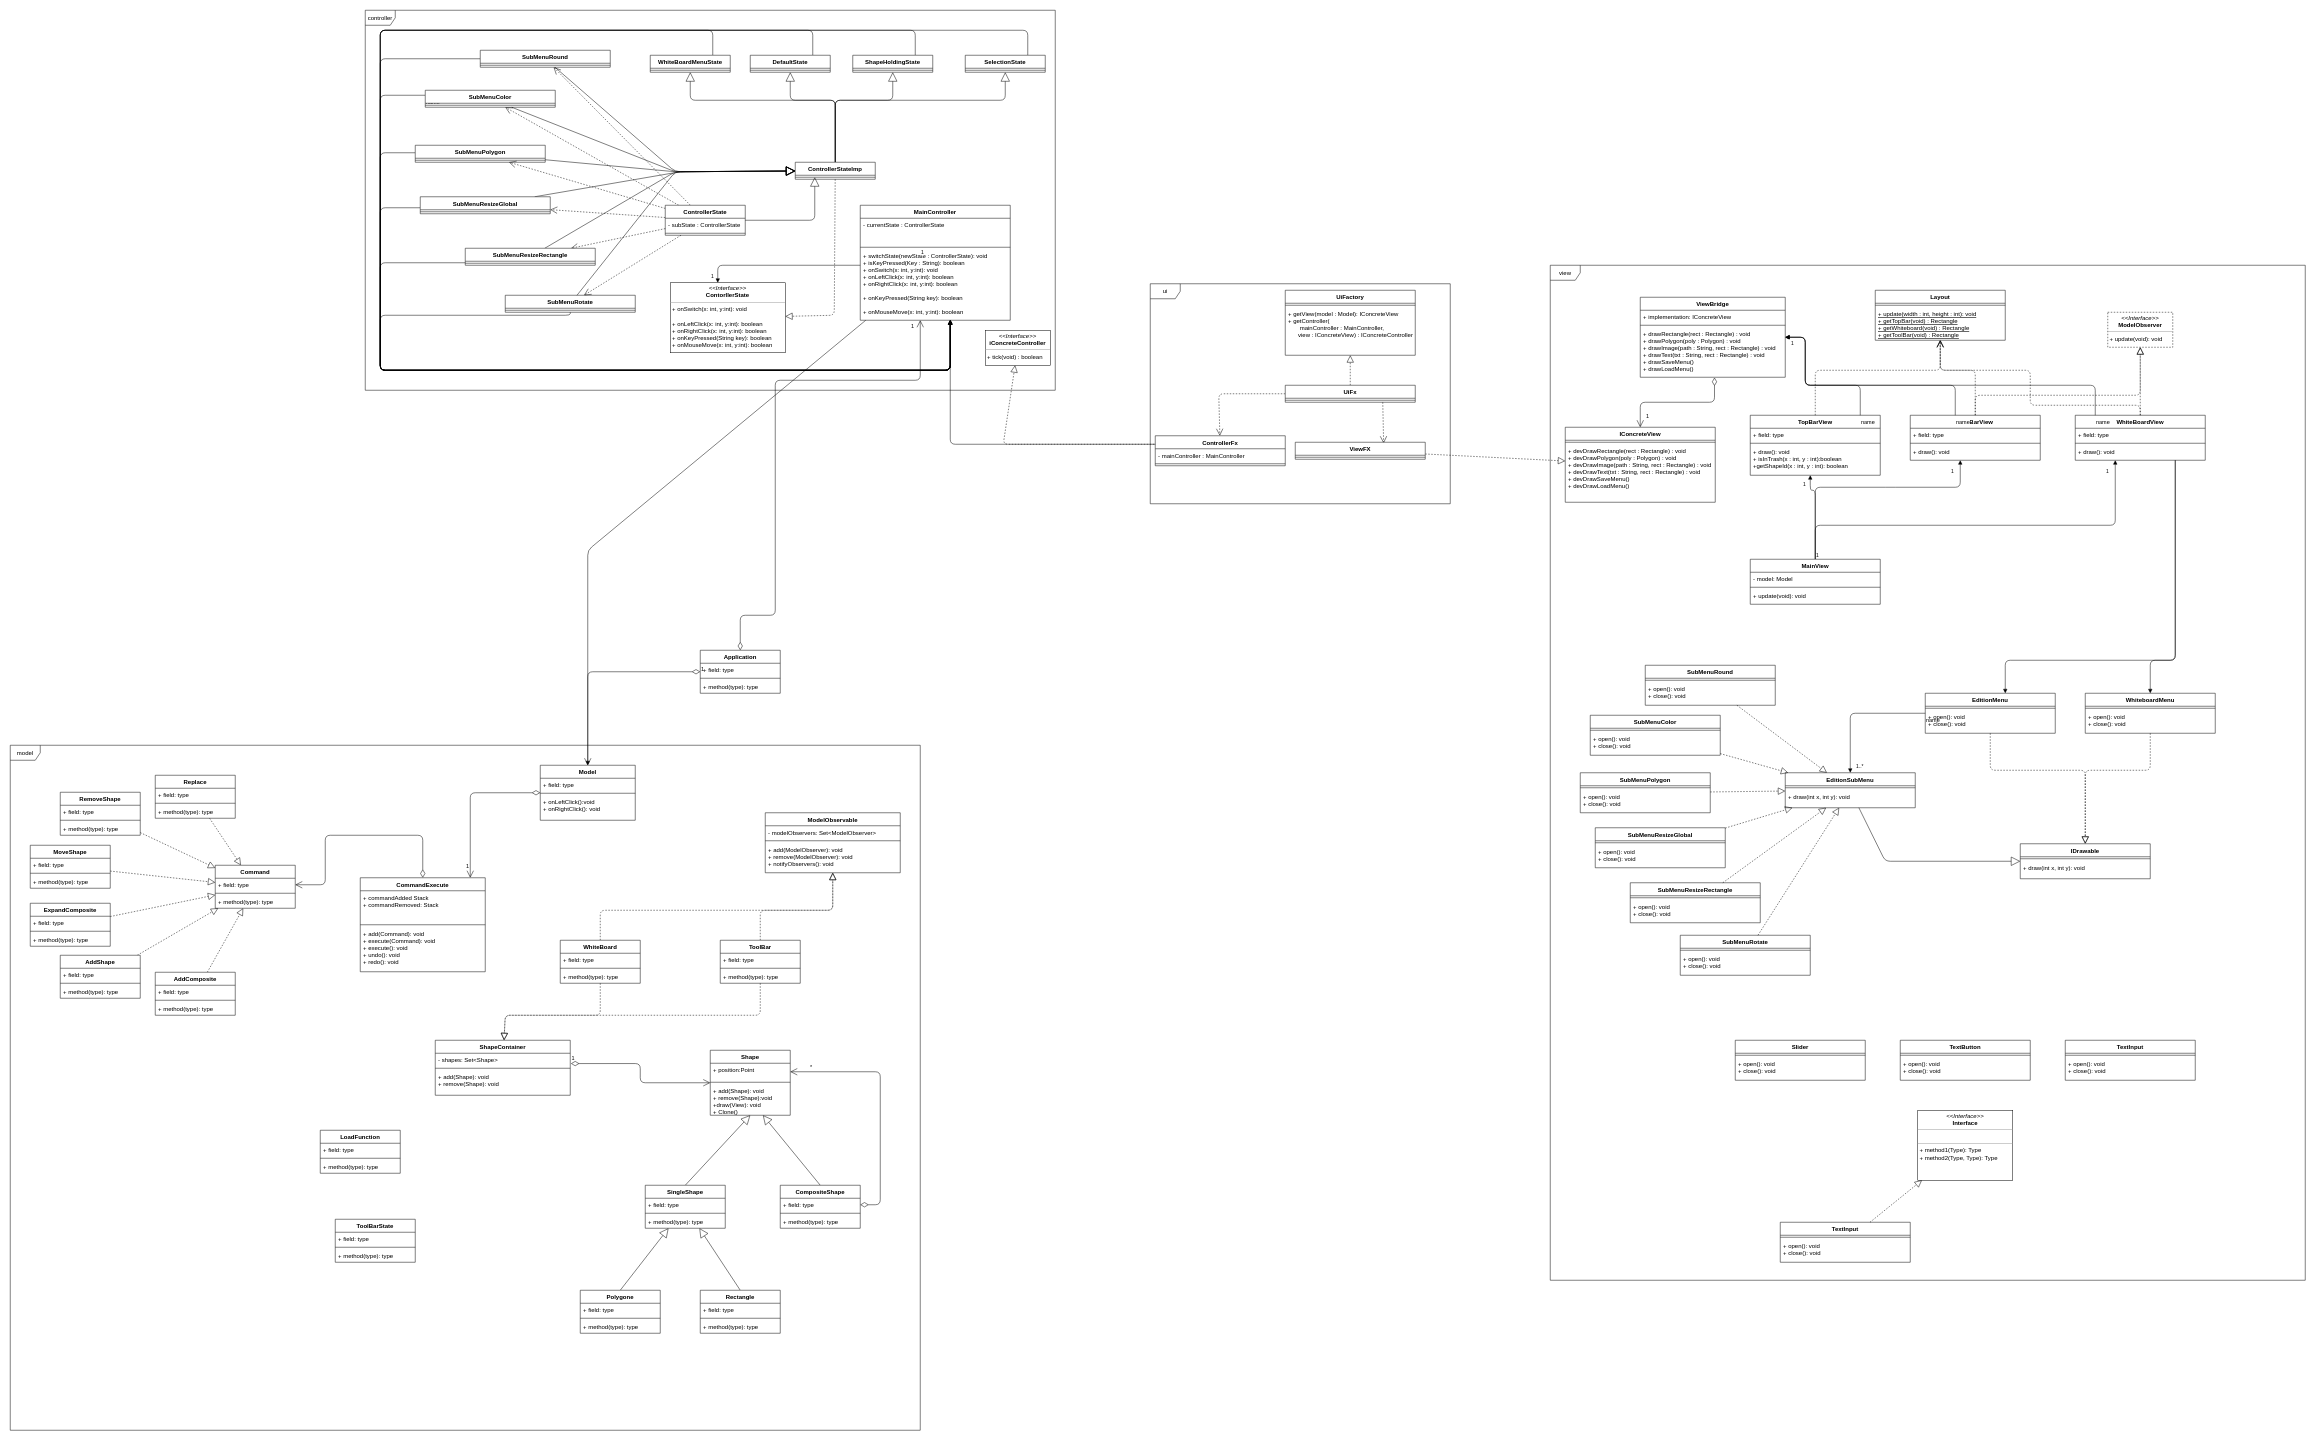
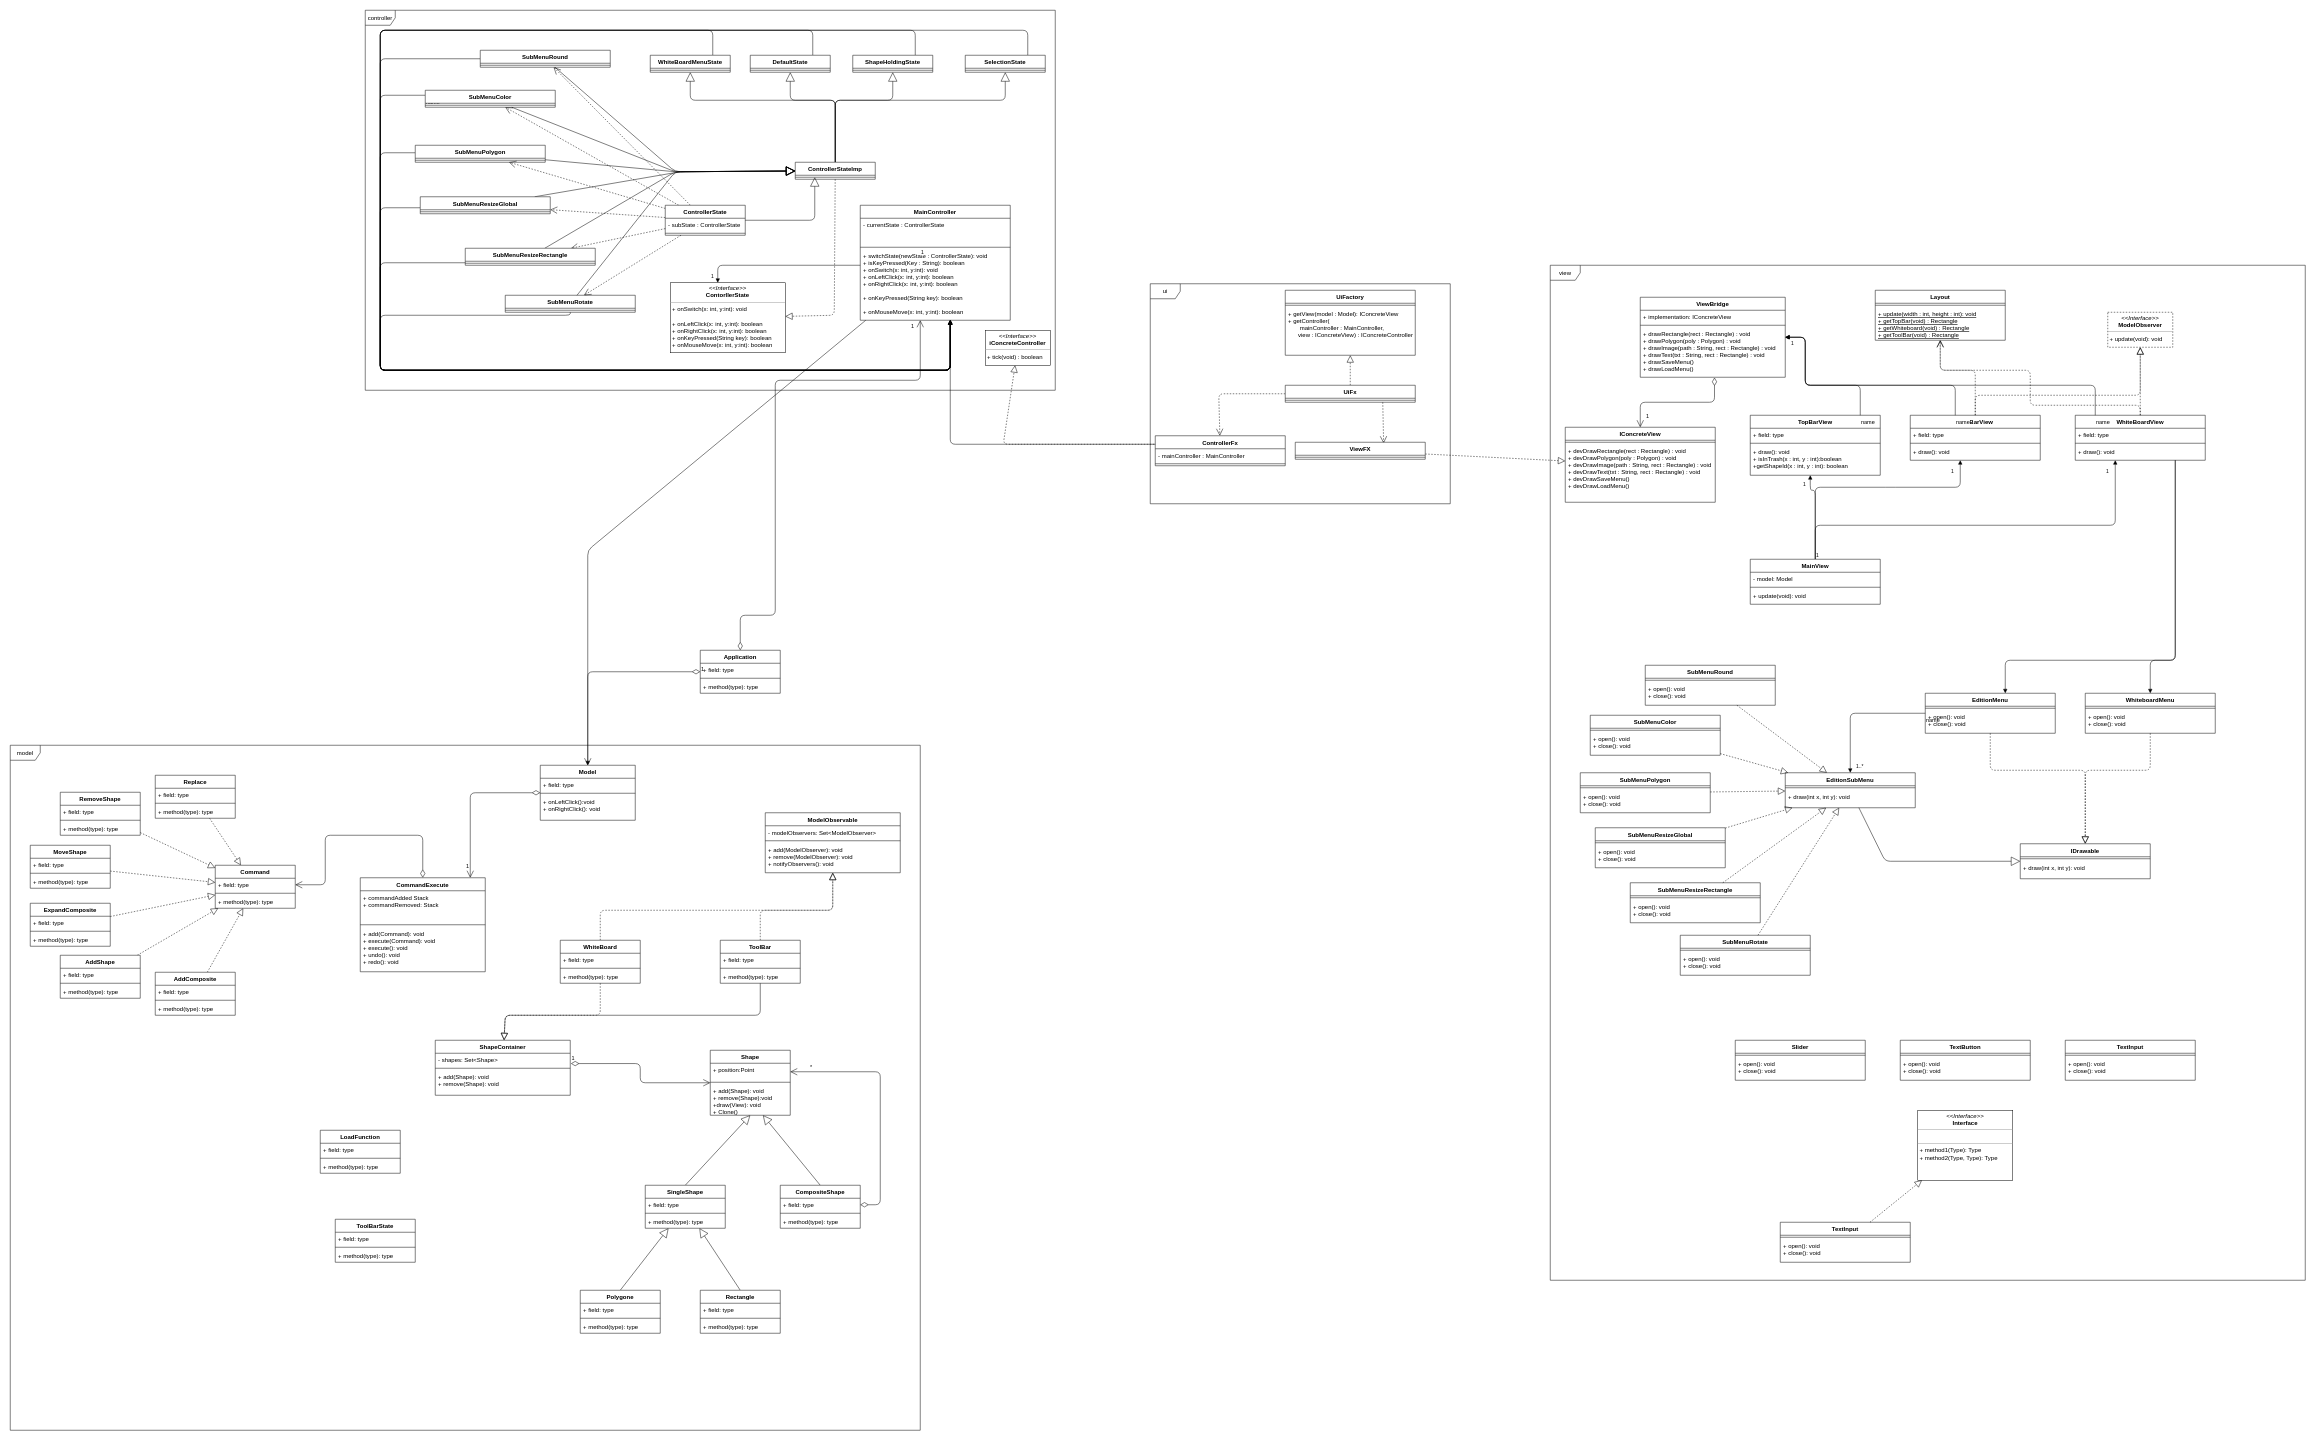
edge "TopBarView" -> "Layout": removed
edge "ToolBar" -> "ShapeContainer": style dashed -> solid
